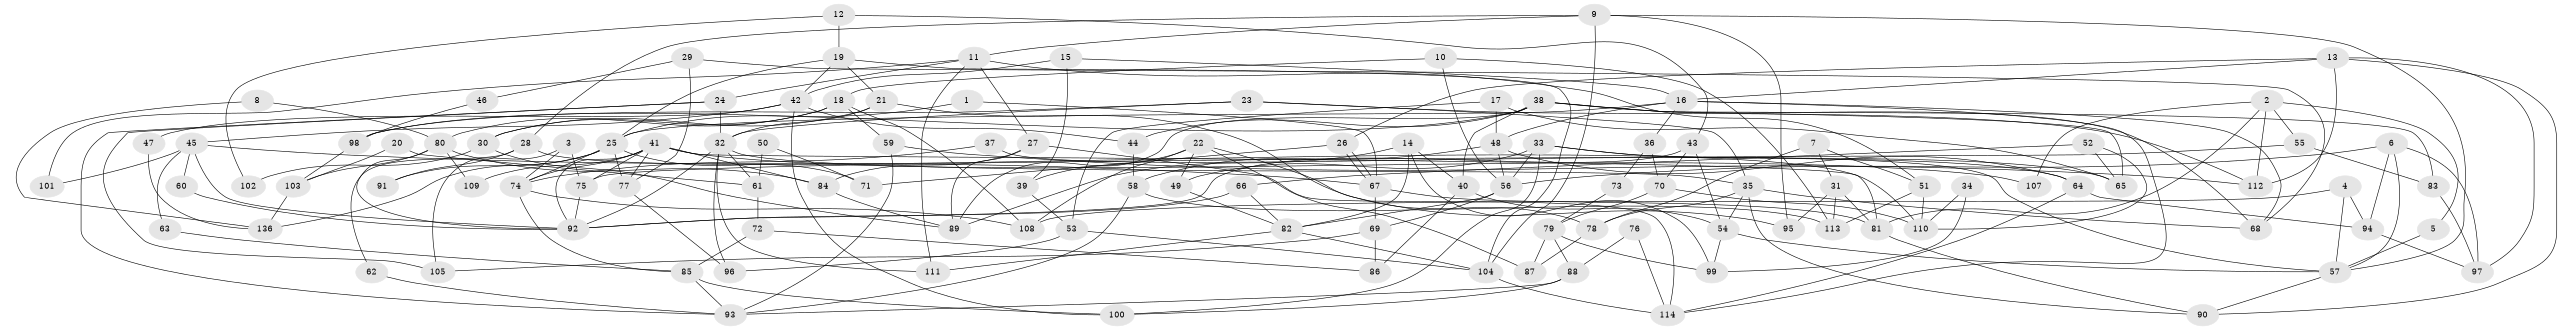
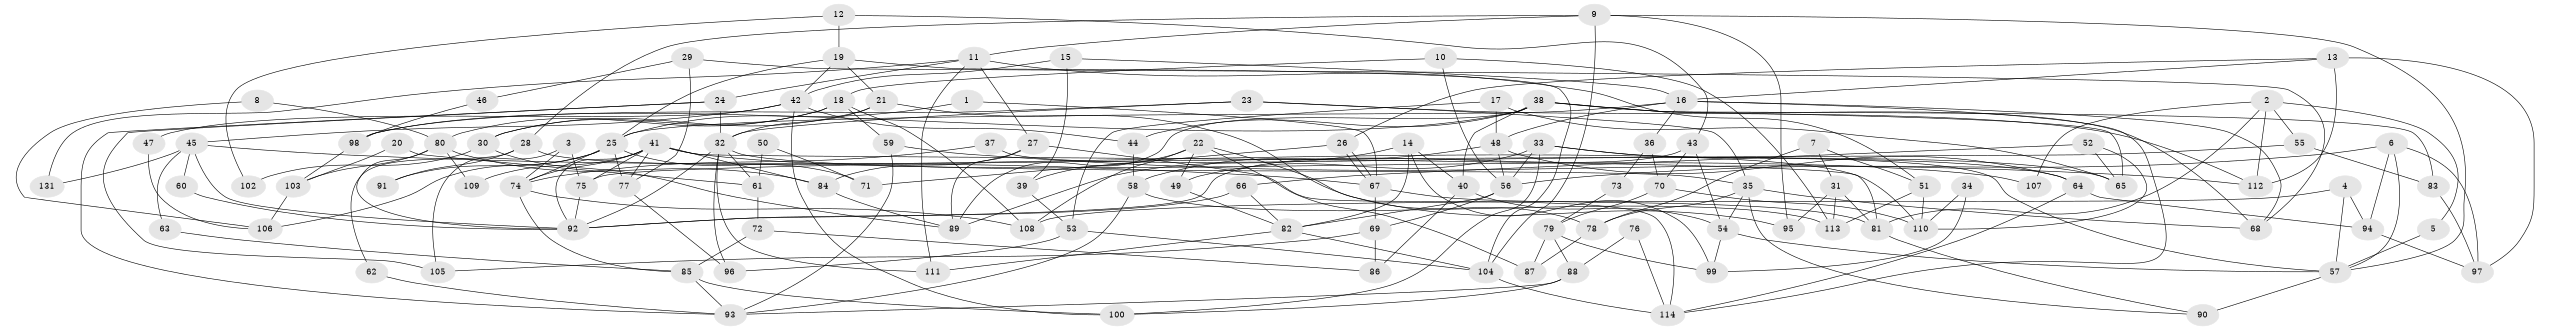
node "101": label "101" -> "131"
node "136": label "136" -> "106"
edge "13" -- "90": removed
